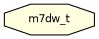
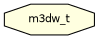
node "m7dw_t": label "m7dw_t" -> "m3dw_t"
